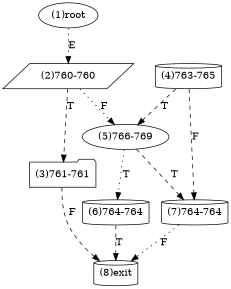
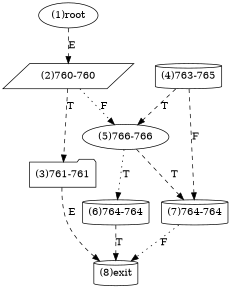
edge "(1)root" -> "(2)760-760": style dotted -> dashed
node "(5)766-769": label "(5)766-769" -> "(5)766-766"
edge "(3)761-761" -> "(8)exit": label "F" -> "E"
